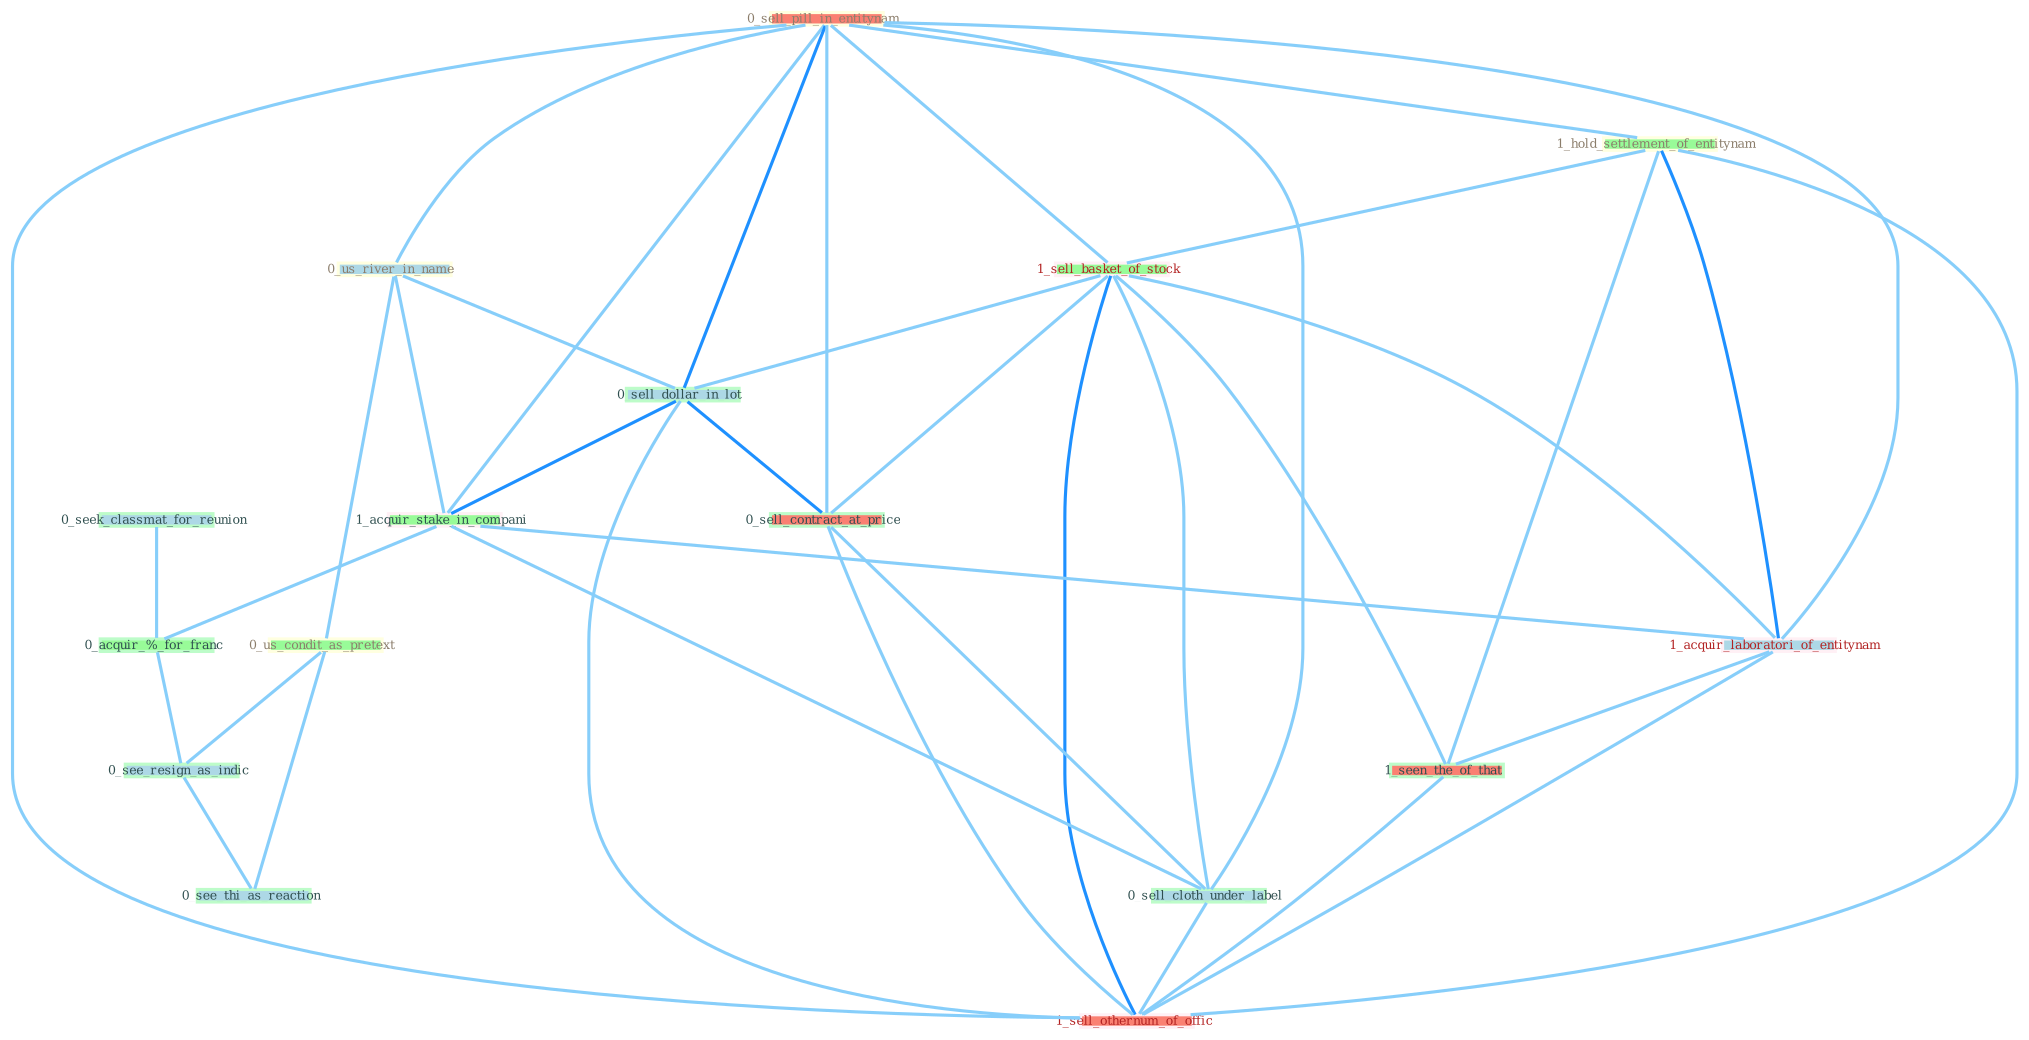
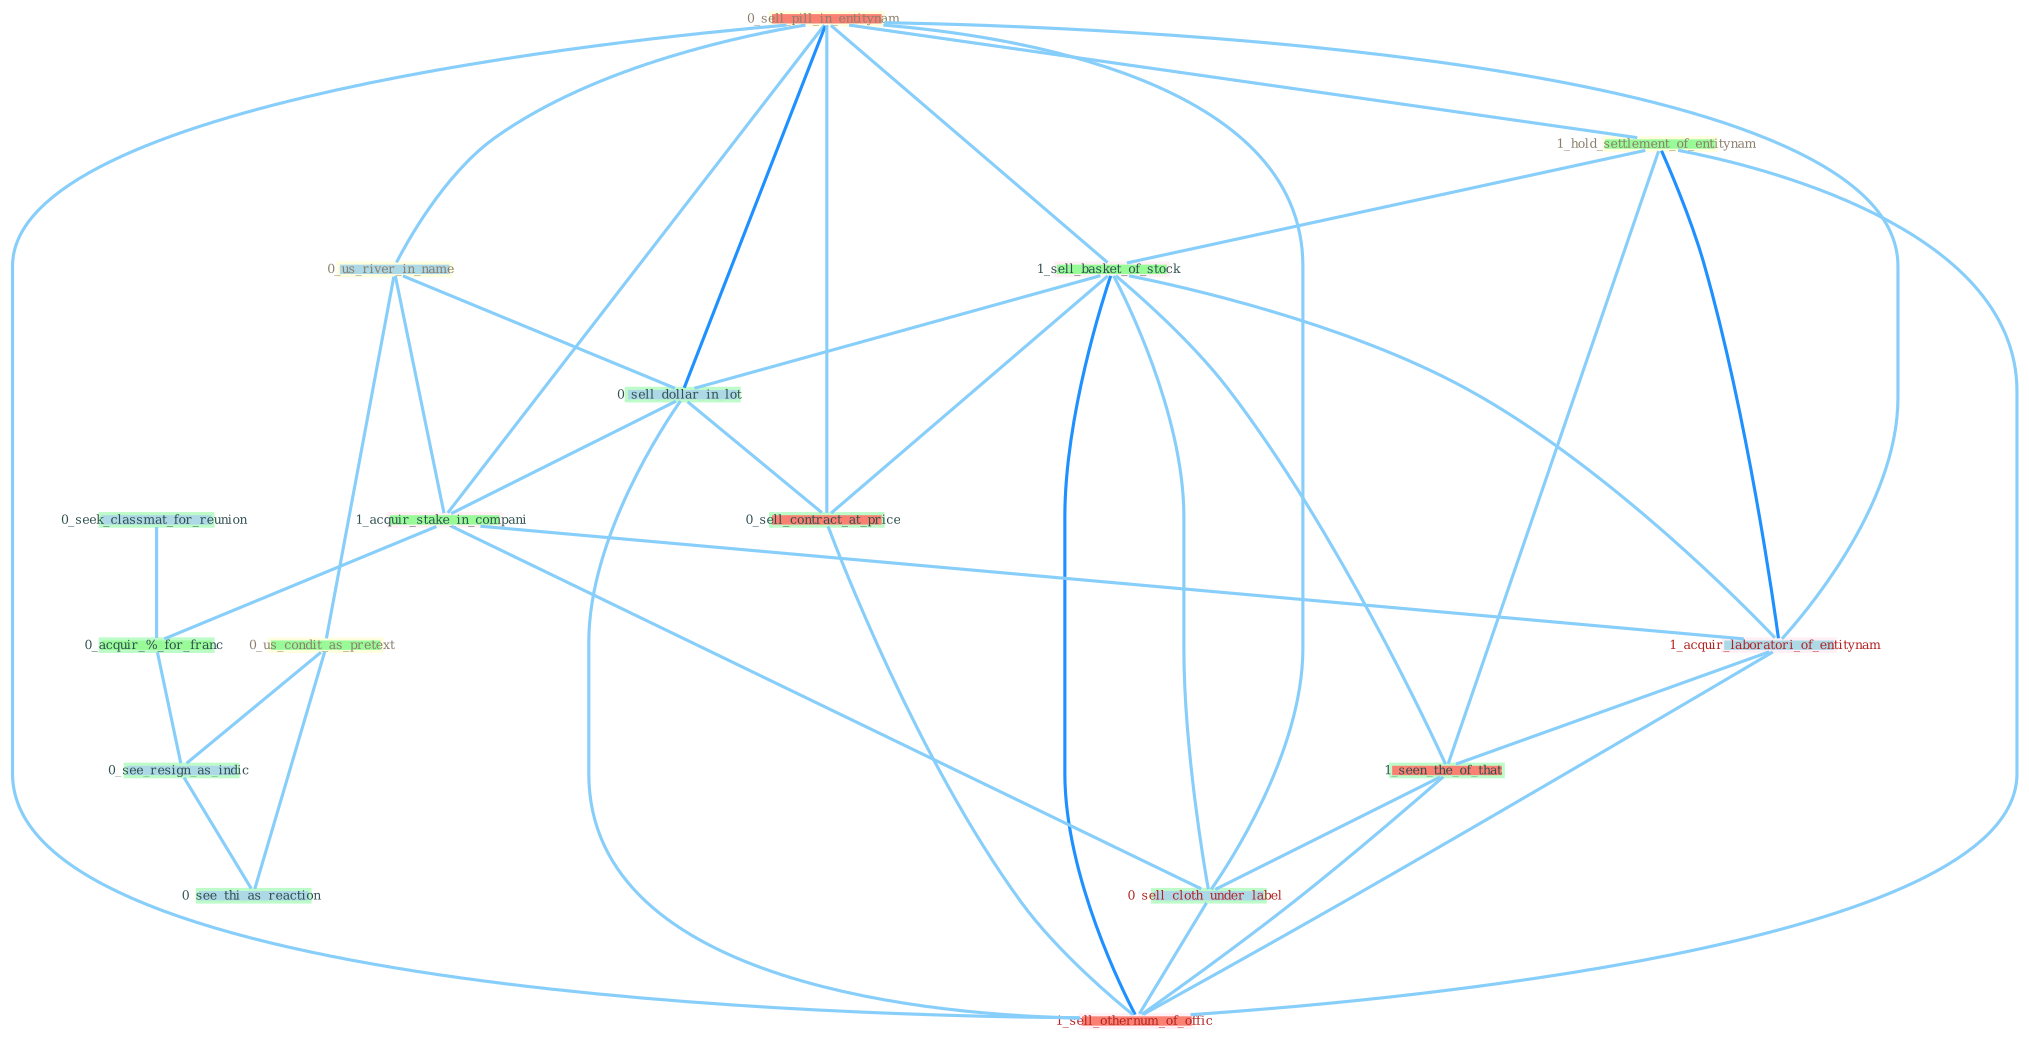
node "1_sell_basket_of_stock": fontcolor #b22222 -> #2f4f4f
edge "0_sell_dollar_in_lot" -- "1_acquir_stake_in_compani": color #1e90ff -> #87cefa
edge "0_sell_dollar_in_lot" -- "0_sell_contract_at_price": color #1e90ff -> #87cefa
edge "0_sell_contract_at_price" -- "0_sell_cloth_under_label": now "1_seen_the_of_that" -- "0_sell_cloth_under_label"
node "0_sell_cloth_under_label": fontcolor #2f4f4f -> #b22222
